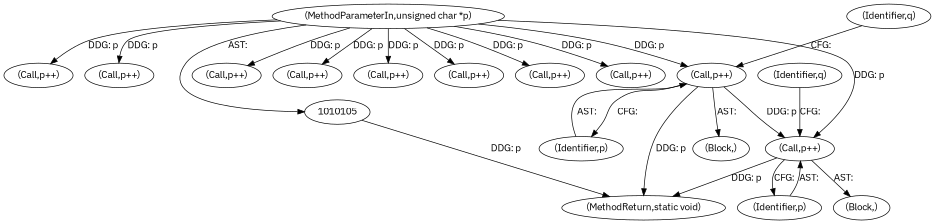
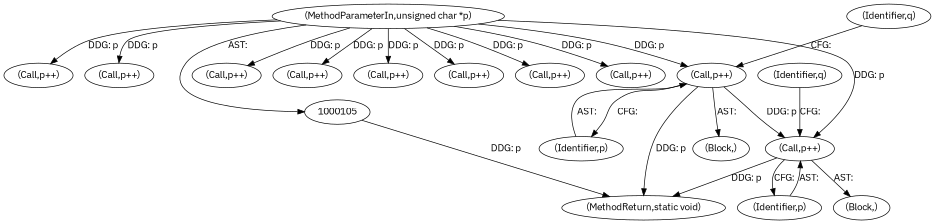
node "1010105": label "1010105" -> "1000105"
